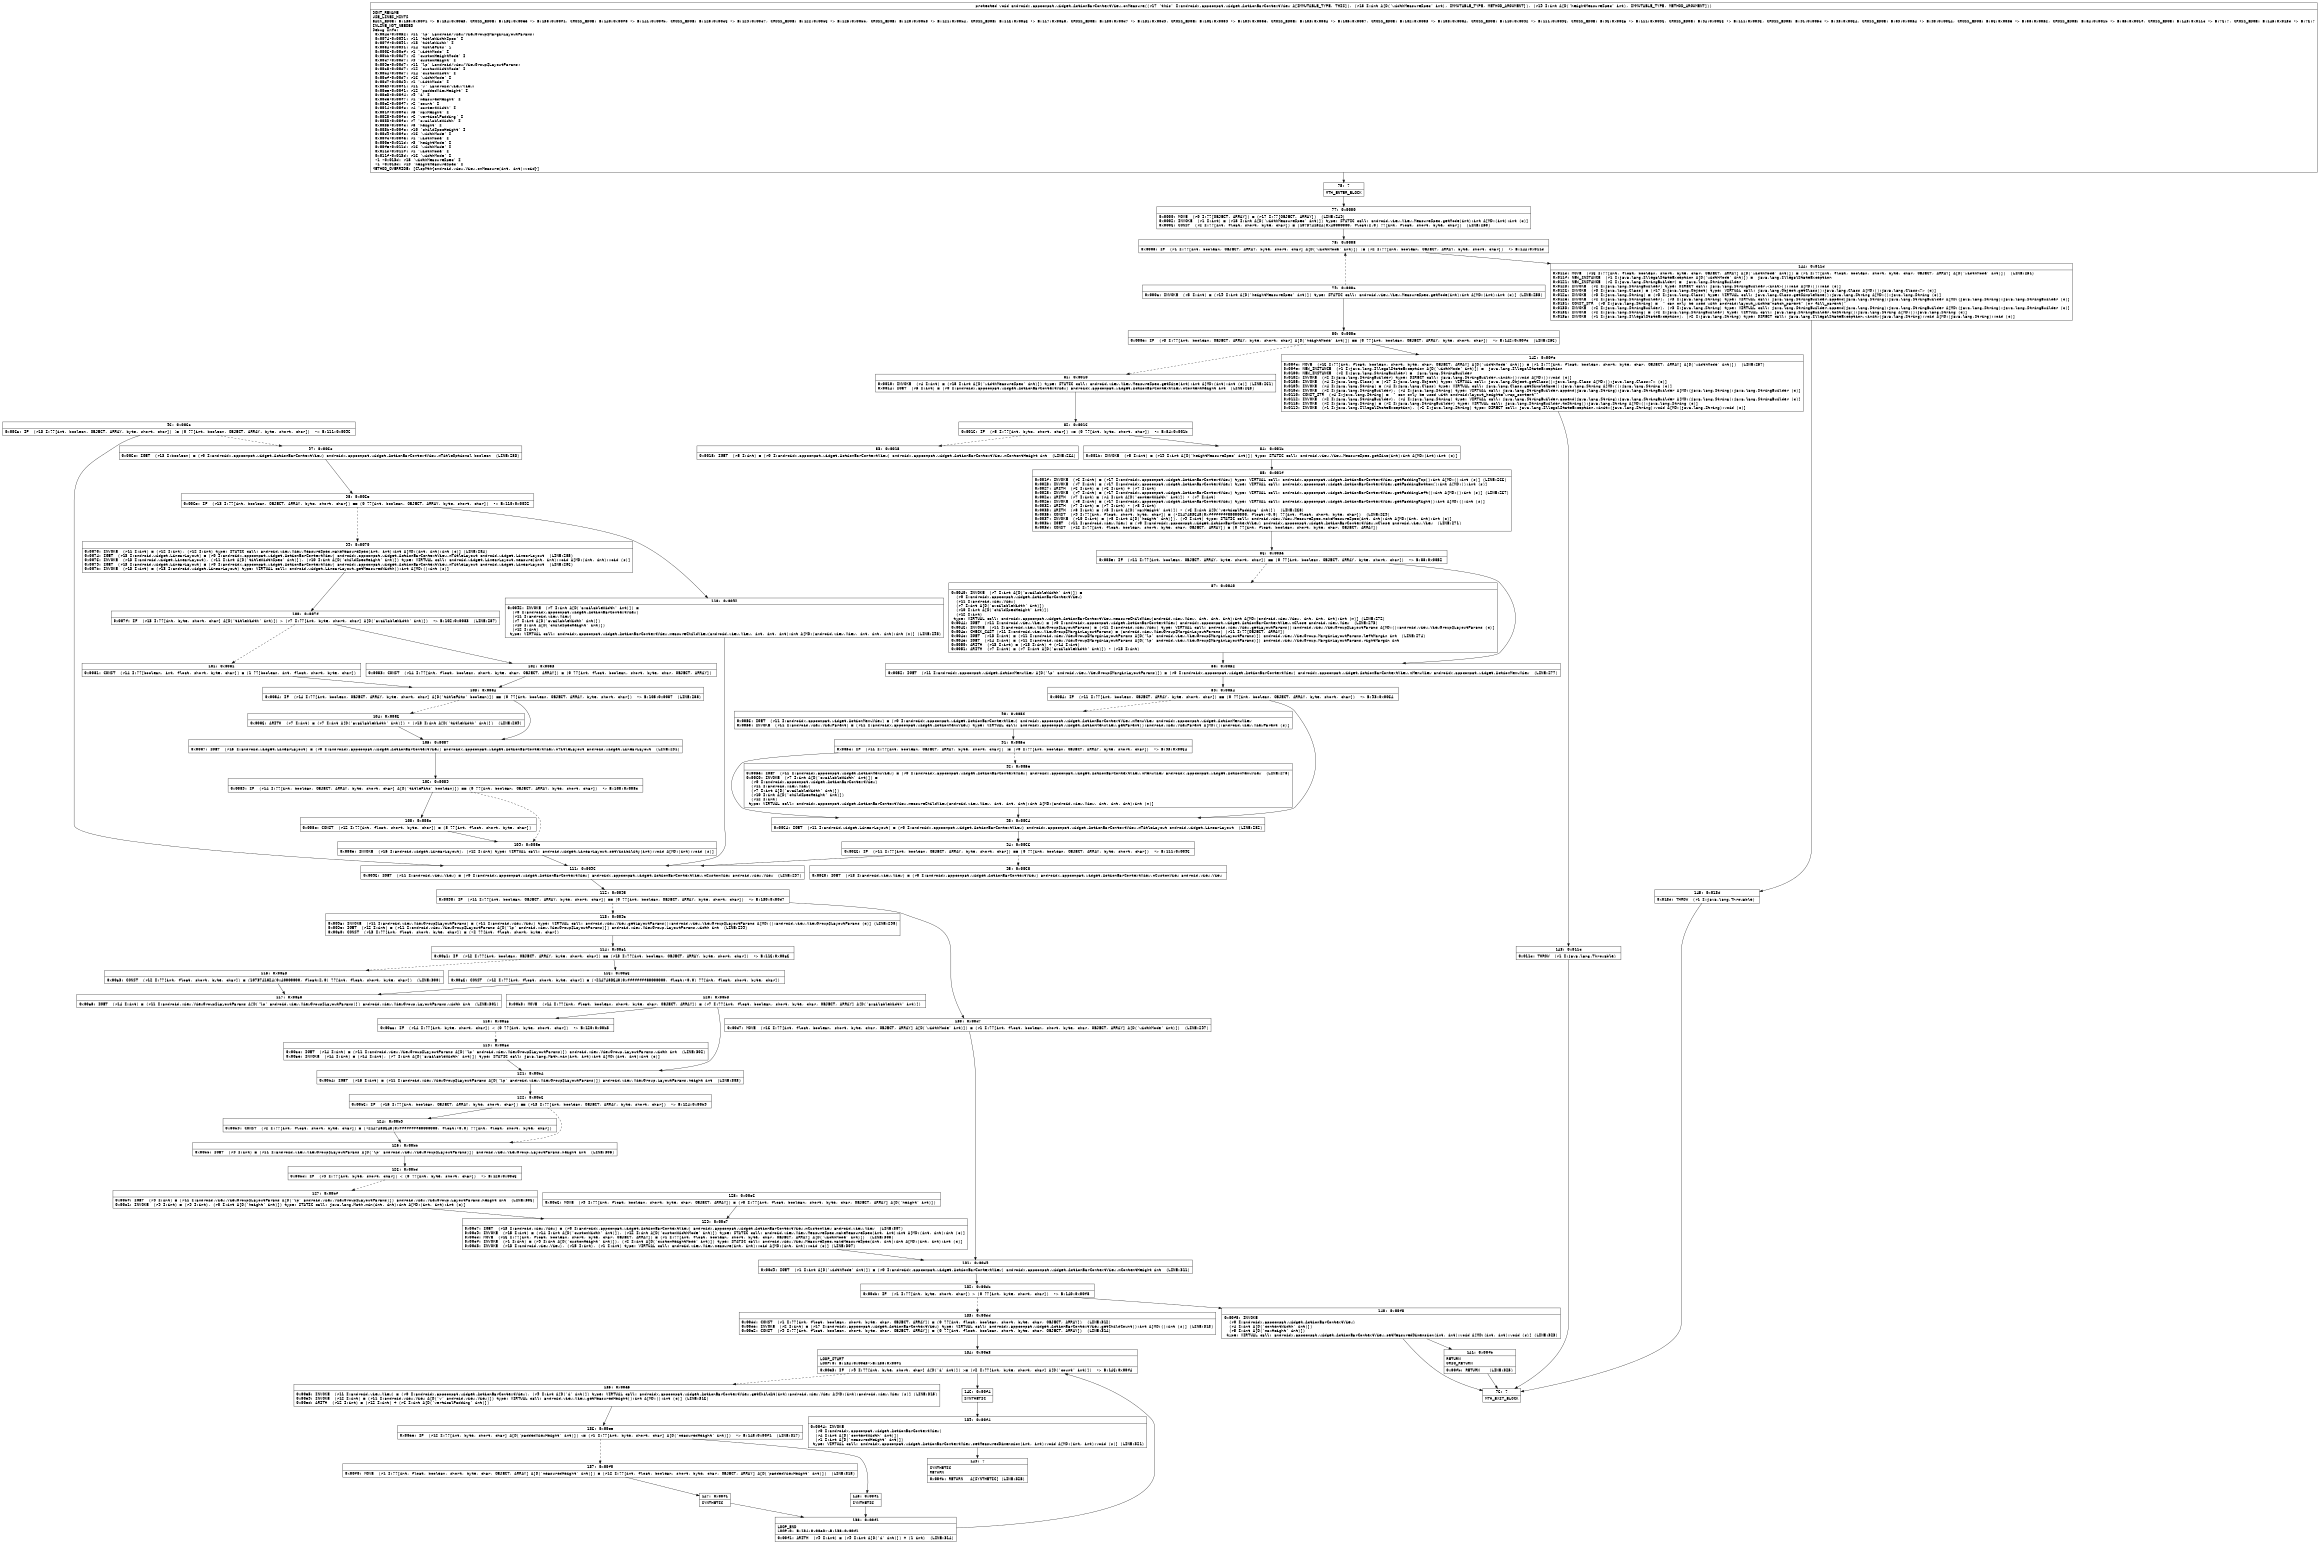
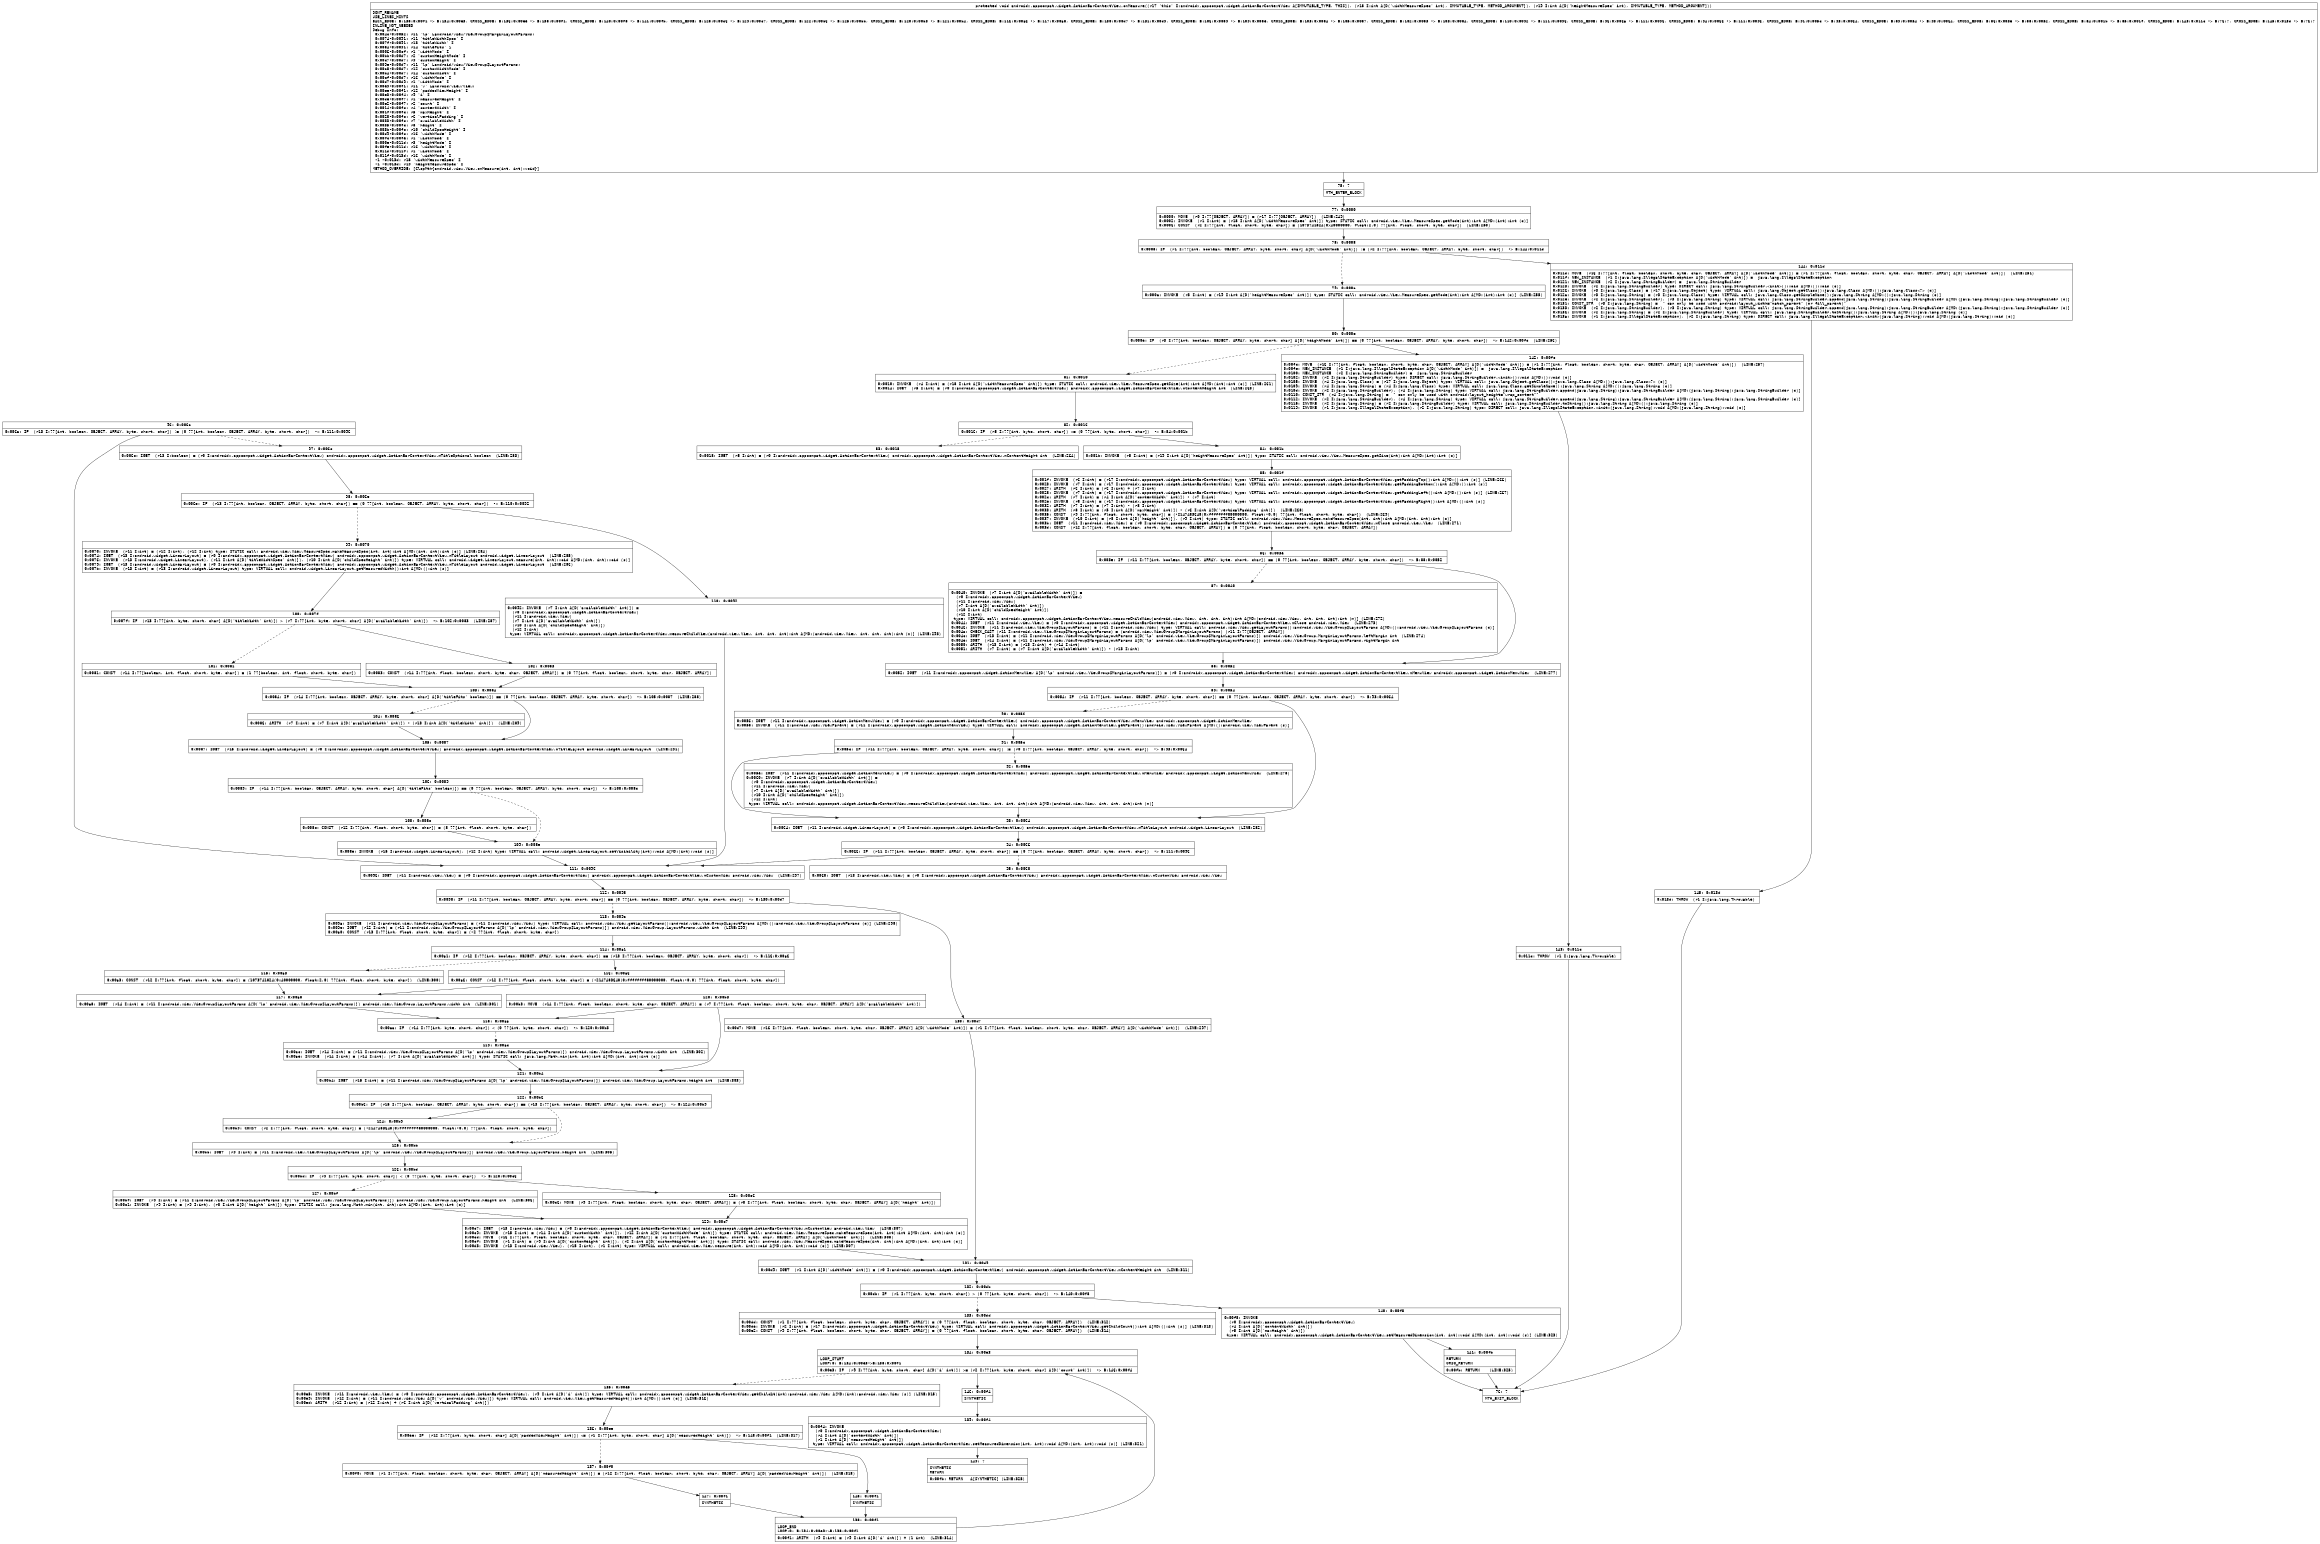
edge "79: 0x000a" -> "78: 0x0008": reversed
edge "117: 0x00a8" -> "118: 0x00aa": added
edge "126: 0x00bd" -> "128: 0x00c6": added
